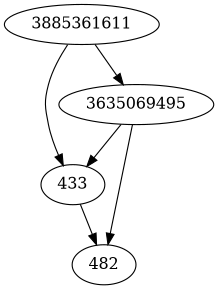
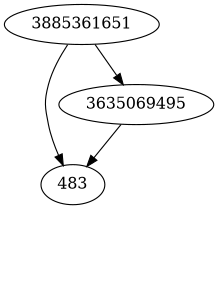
node "3885361611": label "3885361611" -> "3885361651"
node "433": label "433" -> "483"
node "482": removed
